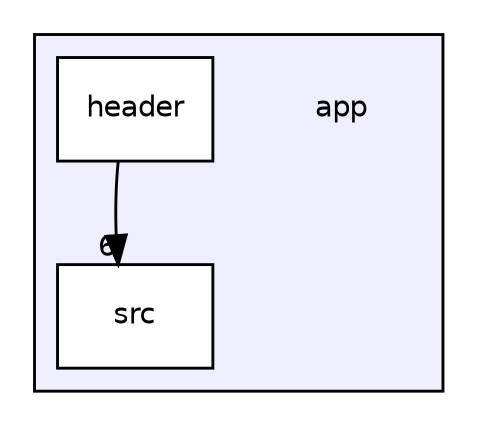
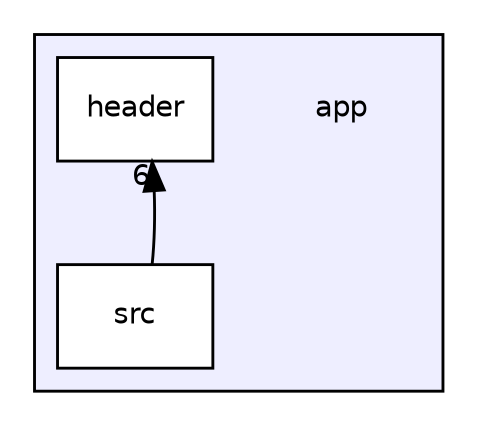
edge "header" -> "src": reversed
